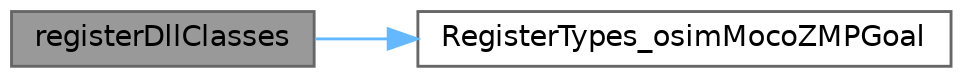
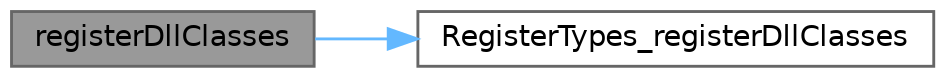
node "RegisterTypes_osimMocoZMPGoal": label "RegisterTypes_osimMocoZMPGoal" -> "RegisterTypes_registerDllClasses"
